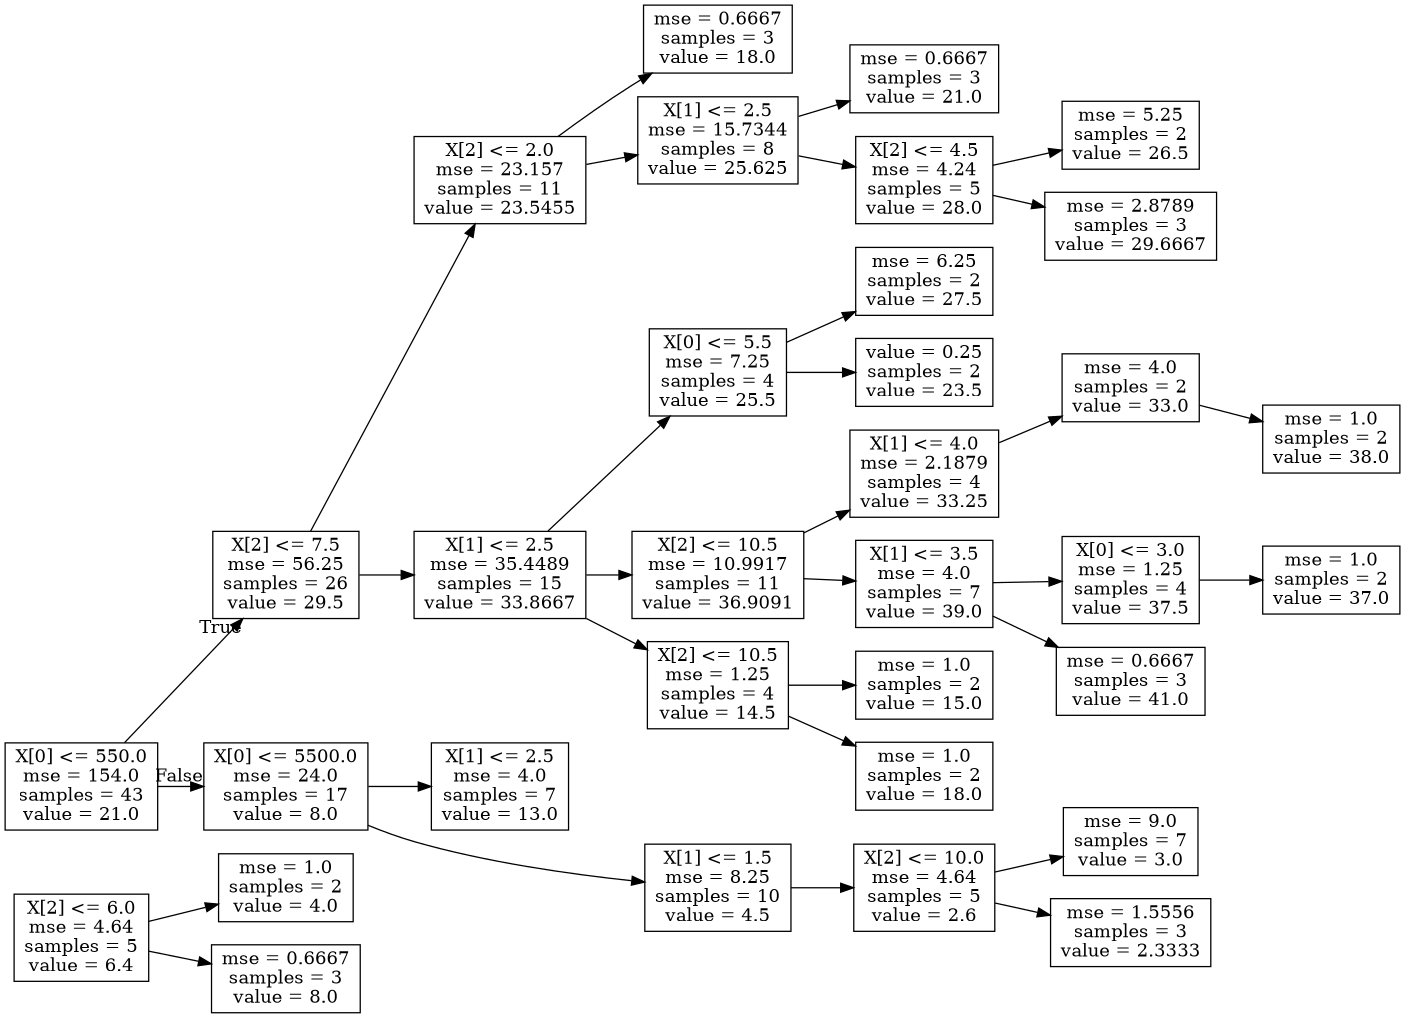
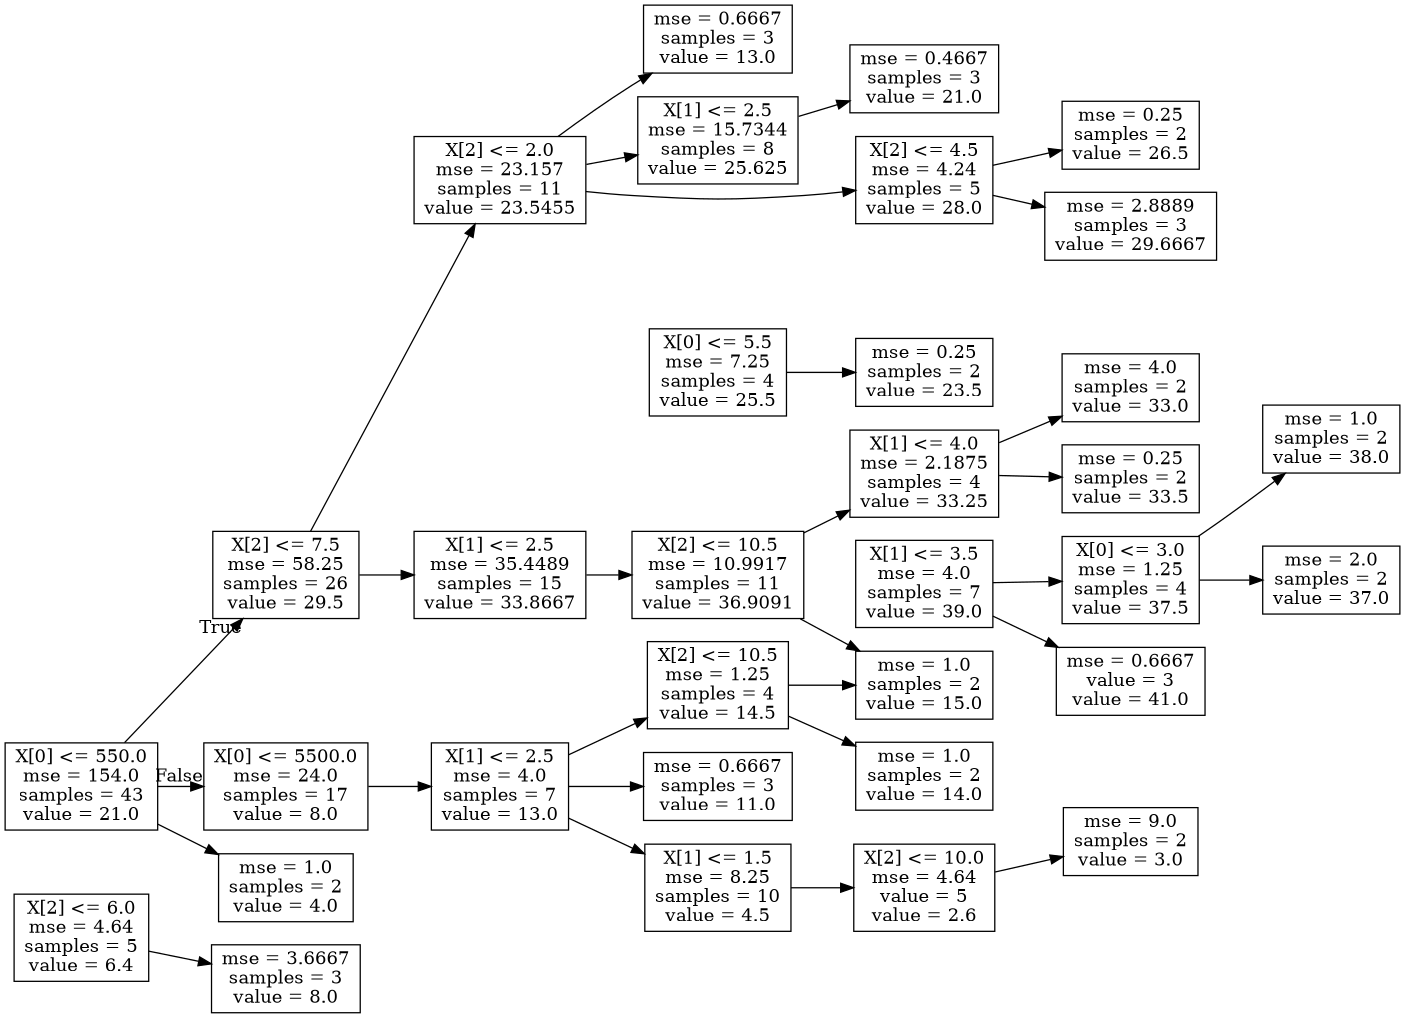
node "mse = 0.6667 samples = 3 value = 18.0": label "mse = 0.6667 samples = 3 value = 18.0" -> "mse = 0.6667 samples = 3 value = 13.0"
node "mse = 0.6667 samples = 3 value = 21.0": label "mse = 0.6667 samples = 3 value = 21.0" -> "mse = 0.4667 samples = 3 value = 21.0"
node "mse = 5.25 samples = 2 value = 26.5": label "mse = 5.25 samples = 2 value = 26.5" -> "mse = 0.25 samples = 2 value = 26.5"
edge "X[1] <= 2.5 mse = 15.7344 samples = 8 value = 25.625" -> "X[2] <= 4.5 mse = 4.24 samples = 5 value = 28.0": now "X[2] <= 2.0 mse = 23.157 samples = 11 value = 23.5455" -> "X[2] <= 4.5 mse = 4.24 samples = 5 value = 28.0"
node "mse = 2.8789 samples = 3 value = 29.6667": label "mse = 2.8789 samples = 3 value = 29.6667" -> "mse = 2.8889 samples = 3 value = 29.6667"
node "mse = 6.25 samples = 2 value = 27.5": removed
node "value = 0.25 samples = 2 value = 23.5": label "value = 0.25 samples = 2 value = 23.5" -> "mse = 0.25 samples = 2 value = 23.5"
edge "mse = 4.0 samples = 2 value = 33.0" -> "mse = 1.0 samples = 2 value = 38.0": now "X[0] <= 3.0 mse = 1.25 samples = 4 value = 37.5" -> "mse = 1.0 samples = 2 value = 38.0"
node "X[1] <= 4.0 mse = 2.1879 samples = 4 value = 33.25": label "X[1] <= 4.0 mse = 2.1879 samples = 4 value = 33.25" -> "X[1] <= 4.0 mse = 2.1875 samples = 4 value = 33.25"
edge "X[1] <= 2.5 mse = 35.4489 samples = 15 value = 33.8667" -> "X[0] <= 5.5 mse = 7.25 samples = 4 value = 25.5": removed
node "mse = 0.25 samples = 2 value = 33.5": added
node "X[2] <= 7.5 mse = 56.25 samples = 26 value = 29.5": label "X[2] <= 7.5 mse = 56.25 samples = 26 value = 29.5" -> "X[2] <= 7.5 mse = 58.25 samples = 26 value = 29.5"
edge "X[2] <= 10.5 mse = 10.9917 samples = 11 value = 36.9091" -> "X[1] <= 3.5 mse = 4.0 samples = 7 value = 39.0": now "X[2] <= 10.5 mse = 10.9917 samples = 11 value = 36.9091" -> "mse = 1.0 samples = 2 value = 15.0"
node "mse = 1.0 samples = 2 value = 37.0": label "mse = 1.0 samples = 2 value = 37.0" -> "mse = 2.0 samples = 2 value = 37.0"
edge "X[1] <= 2.5 mse = 35.4489 samples = 15 value = 33.8667" -> "X[2] <= 10.5 mse = 1.25 samples = 4 value = 14.5": now "X[1] <= 2.5 mse = 4.0 samples = 7 value = 13.0" -> "X[2] <= 10.5 mse = 1.25 samples = 4 value = 14.5"
node "mse = 0.6667 samples = 3 value = 41.0": label "mse = 0.6667 samples = 3 value = 41.0" -> "mse = 0.6667 value = 3 value = 41.0"
node "mse = 1.0 samples = 2 value = 18.0": label "mse = 1.0 samples = 2 value = 18.0" -> "mse = 1.0 samples = 2 value = 14.0"
node "mse = 0.6667 samples = 3 value = 11.0": added
node "mse = 9.0 samples = 7 value = 3.0": label "mse = 9.0 samples = 7 value = 3.0" -> "mse = 9.0 samples = 2 value = 3.0"
edge "X[0] <= 5500.0 mse = 24.0 samples = 17 value = 8.0" -> "X[1] <= 1.5 mse = 8.25 samples = 10 value = 4.5": now "X[1] <= 2.5 mse = 4.0 samples = 7 value = 13.0" -> "X[1] <= 1.5 mse = 8.25 samples = 10 value = 4.5"
node "X[2] <= 10.0 mse = 4.64 samples = 5 value = 2.6": label "X[2] <= 10.0 mse = 4.64 samples = 5 value = 2.6" -> "X[2] <= 10.0 mse = 4.64 value = 5 value = 2.6"
edge "X[2] <= 6.0 mse = 4.64 samples = 5 value = 6.4" -> "mse = 1.0 samples = 2 value = 4.0": now "X[0] <= 550.0 mse = 154.0 samples = 43 value = 21.0" -> "mse = 1.0 samples = 2 value = 4.0"
node "mse = 1.5556 samples = 3 value = 2.3333": removed
node "mse = 0.6667 samples = 3 value = 8.0": label "mse = 0.6667 samples = 3 value = 8.0" -> "mse = 3.6667 samples = 3 value = 8.0"
